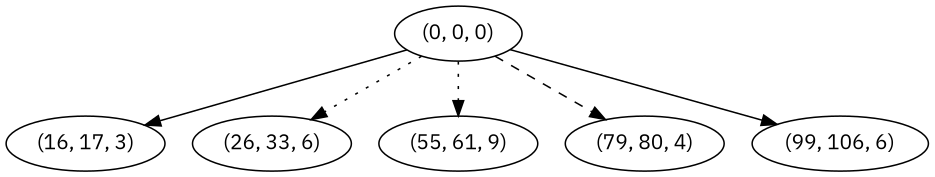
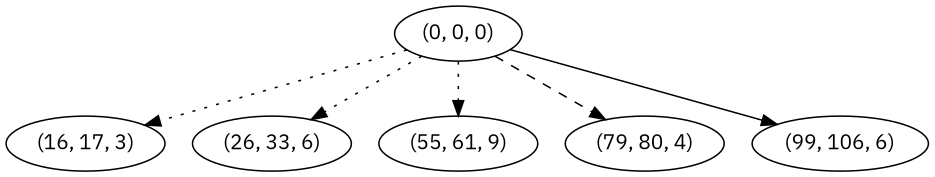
edge "(0, 0, 0)" -> "(16, 17, 3)": style solid -> dotted
